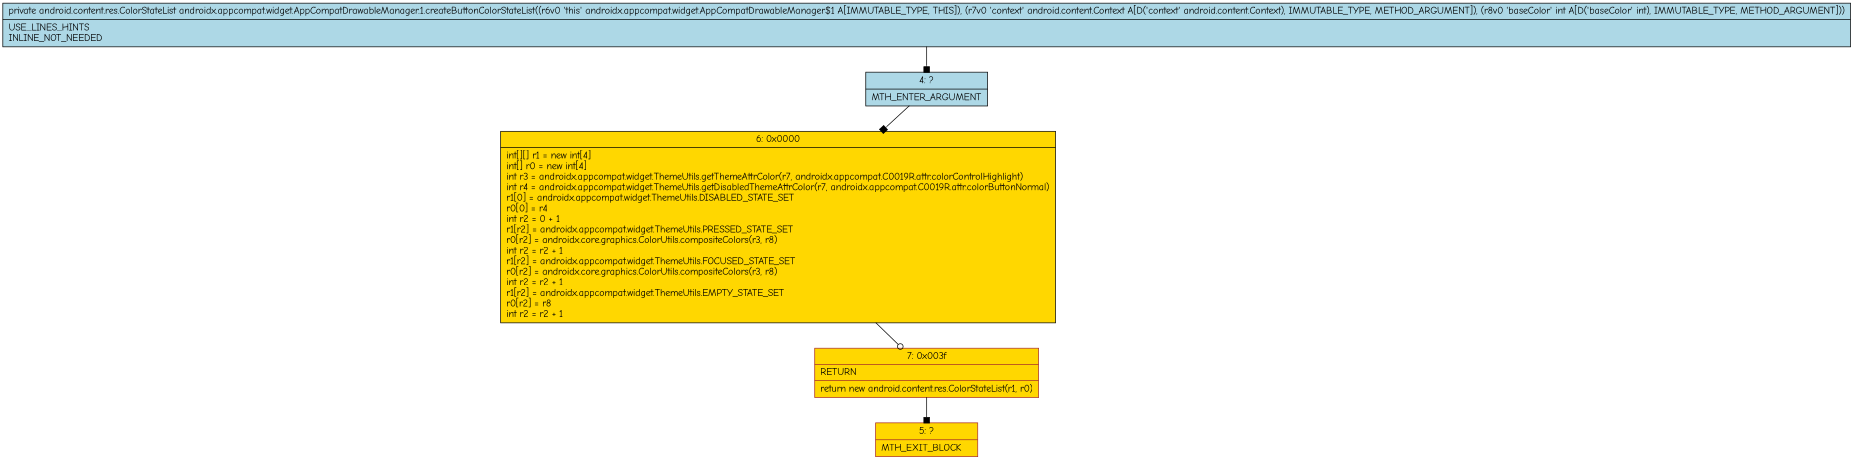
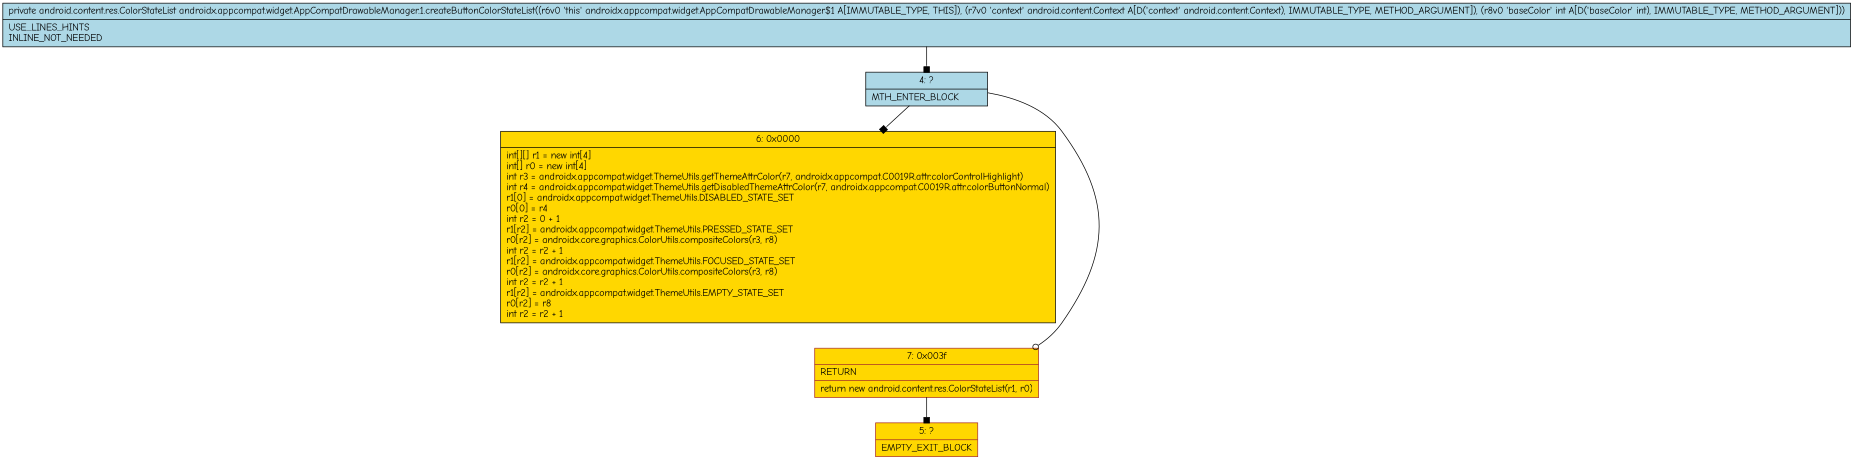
node "4: ?": text "MTH_ENTER_ARGUMENT" -> "MTH_ENTER_BLOCK"
edge "6: 0x0000" -> "7: 0x003f": now "4: ?" -> "7: 0x003f"
node "5: ?": text "MTH_EXIT_BLOCK" -> "EMPTY_EXIT_BLOCK"
